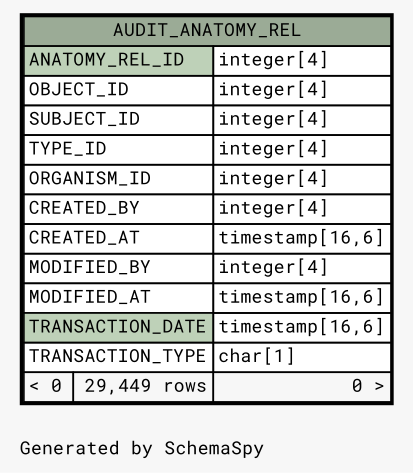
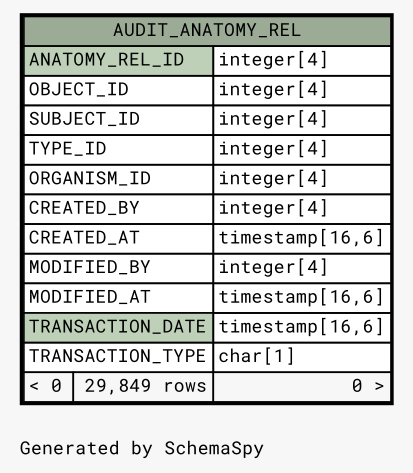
node "AUDIT_ANATOMY_REL": text "29,449 rows" -> "29,849 rows"
